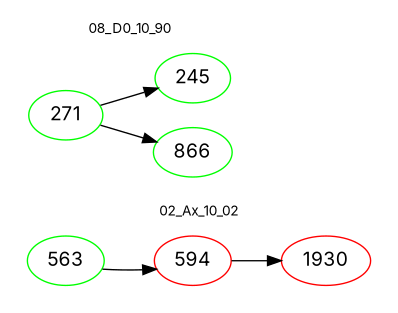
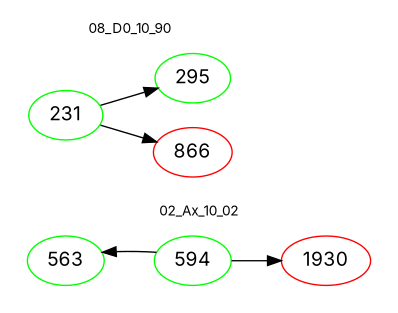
node "245": label "245" -> "295"
node "271": label "271" -> "231"
node "866": color green -> red
node "594": color red -> green
edge "563" -> "594": reversed
